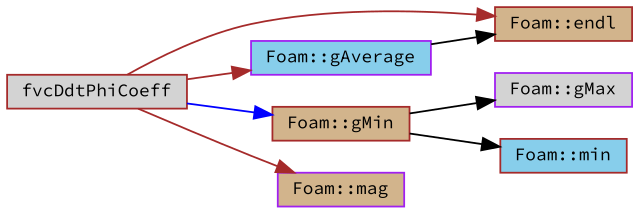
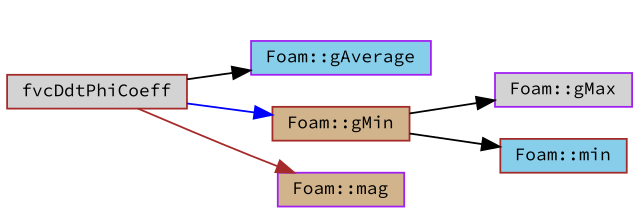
node "Foam::endl": removed
edge "fvcDdtPhiCoeff" -> "Foam::gAverage": color brown -> black
